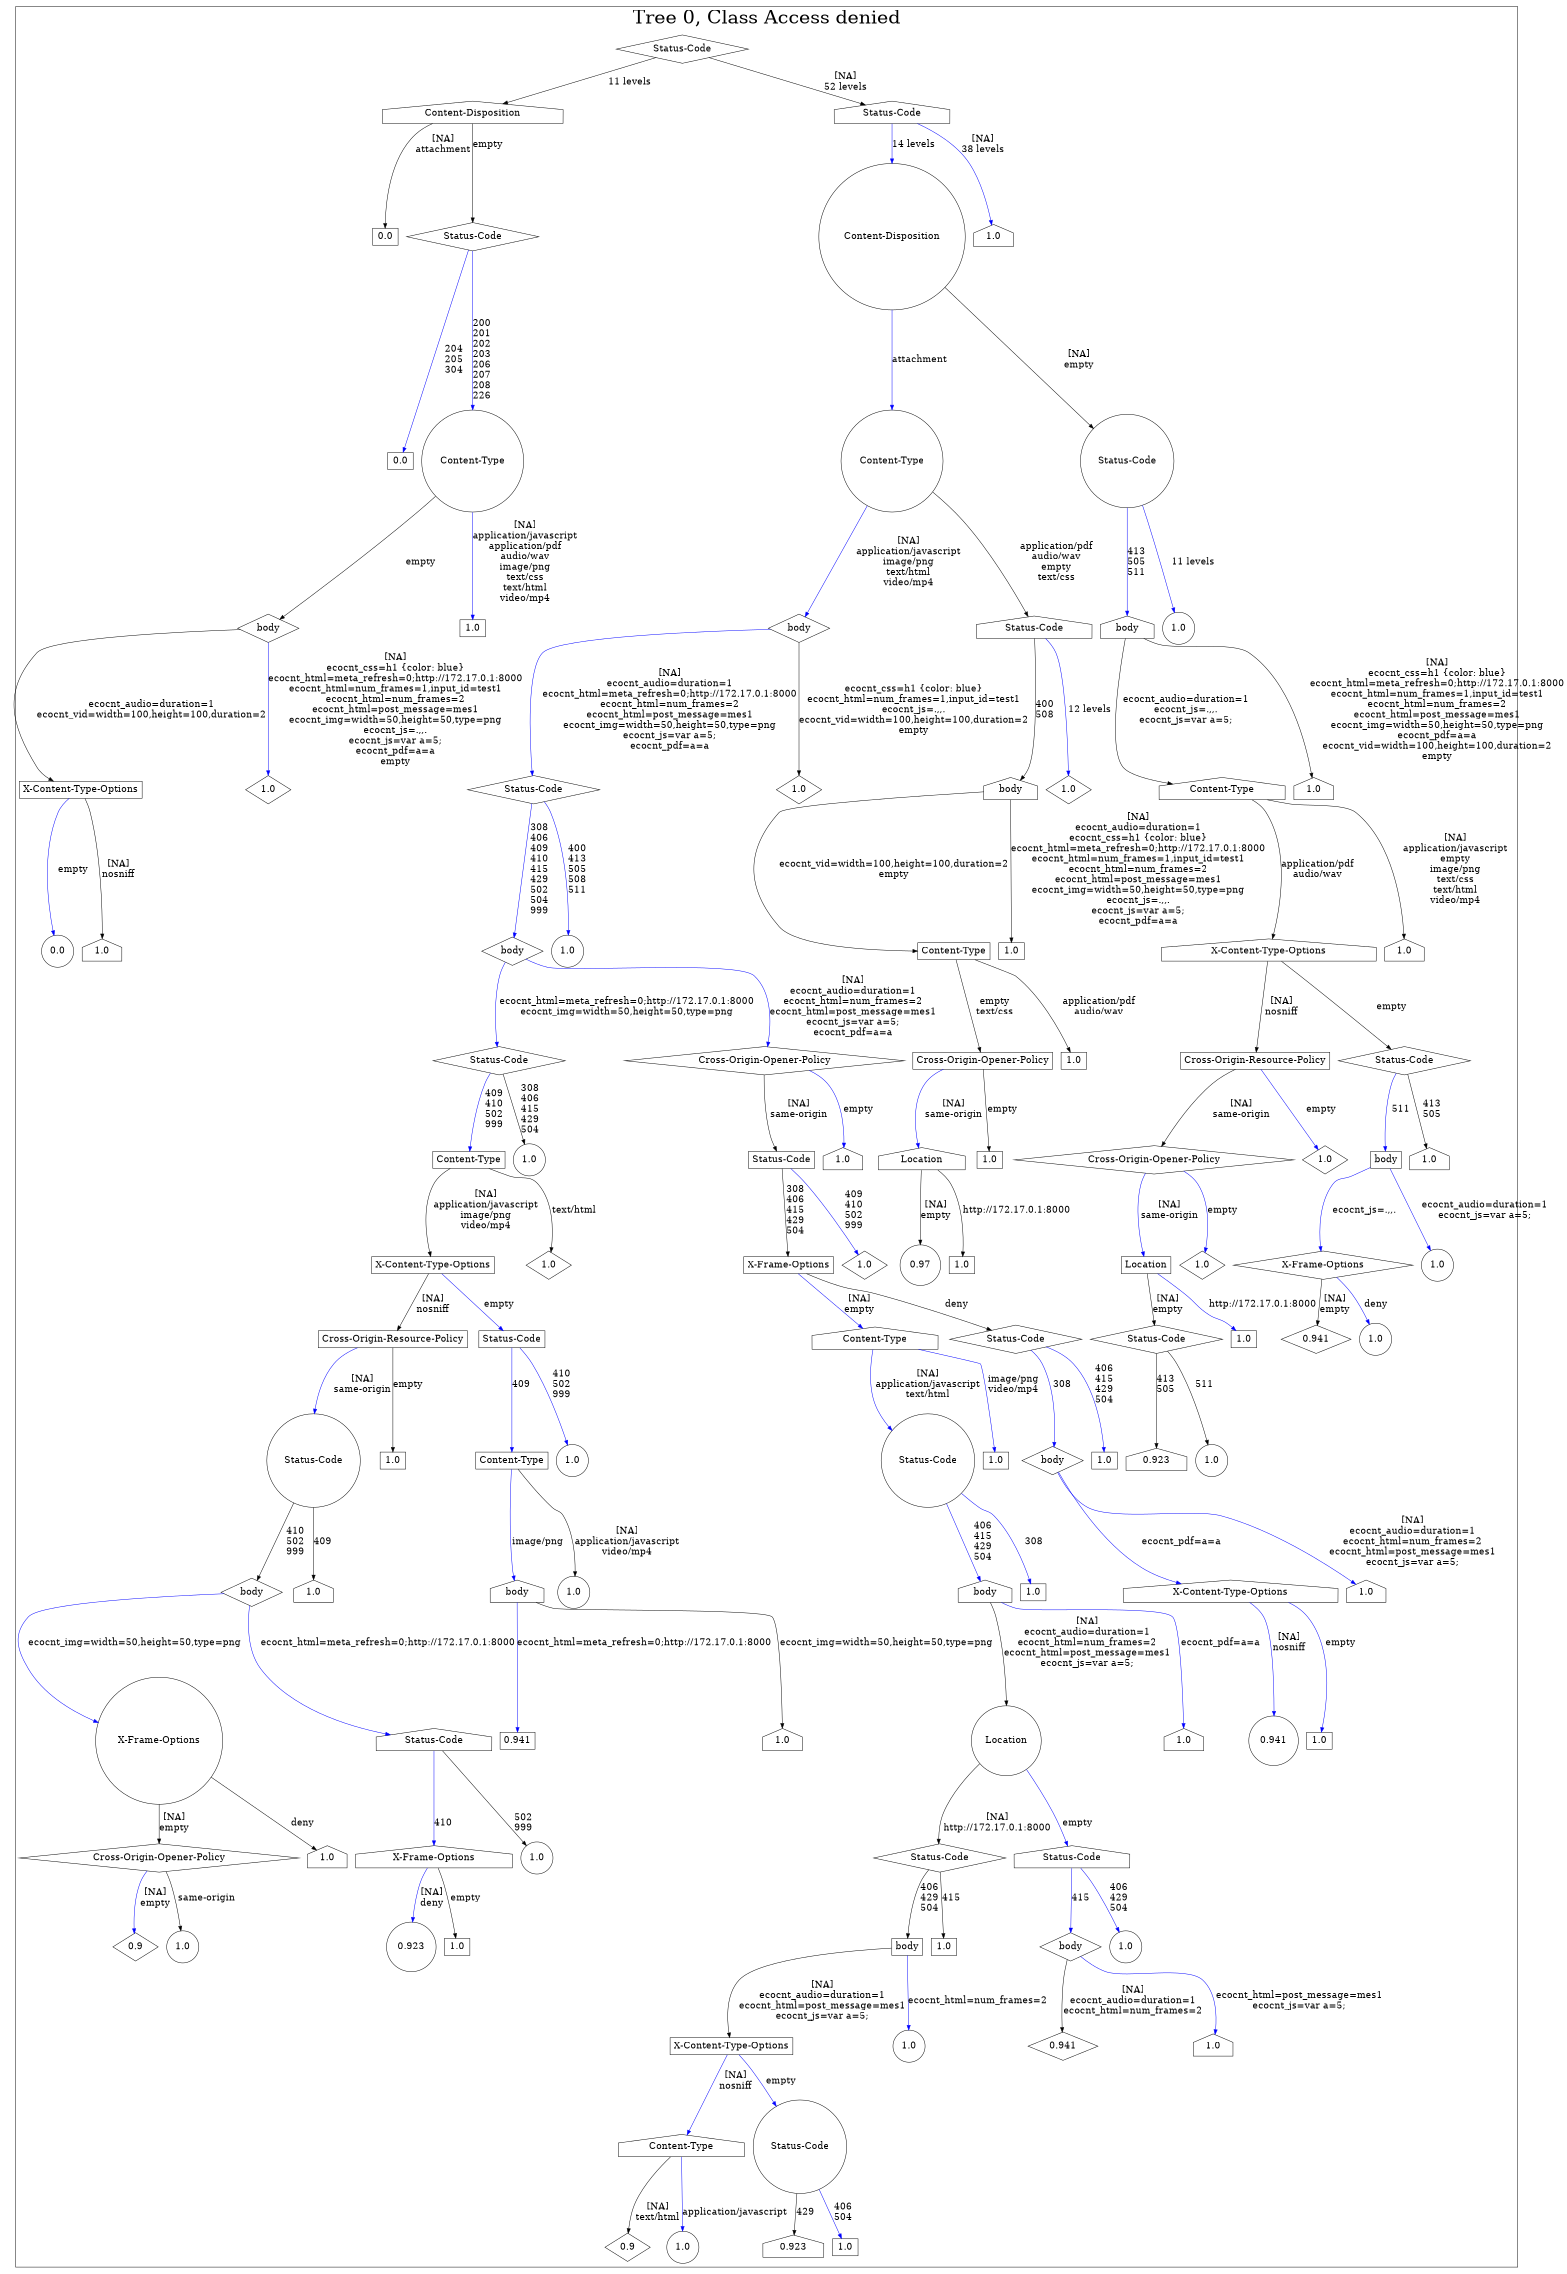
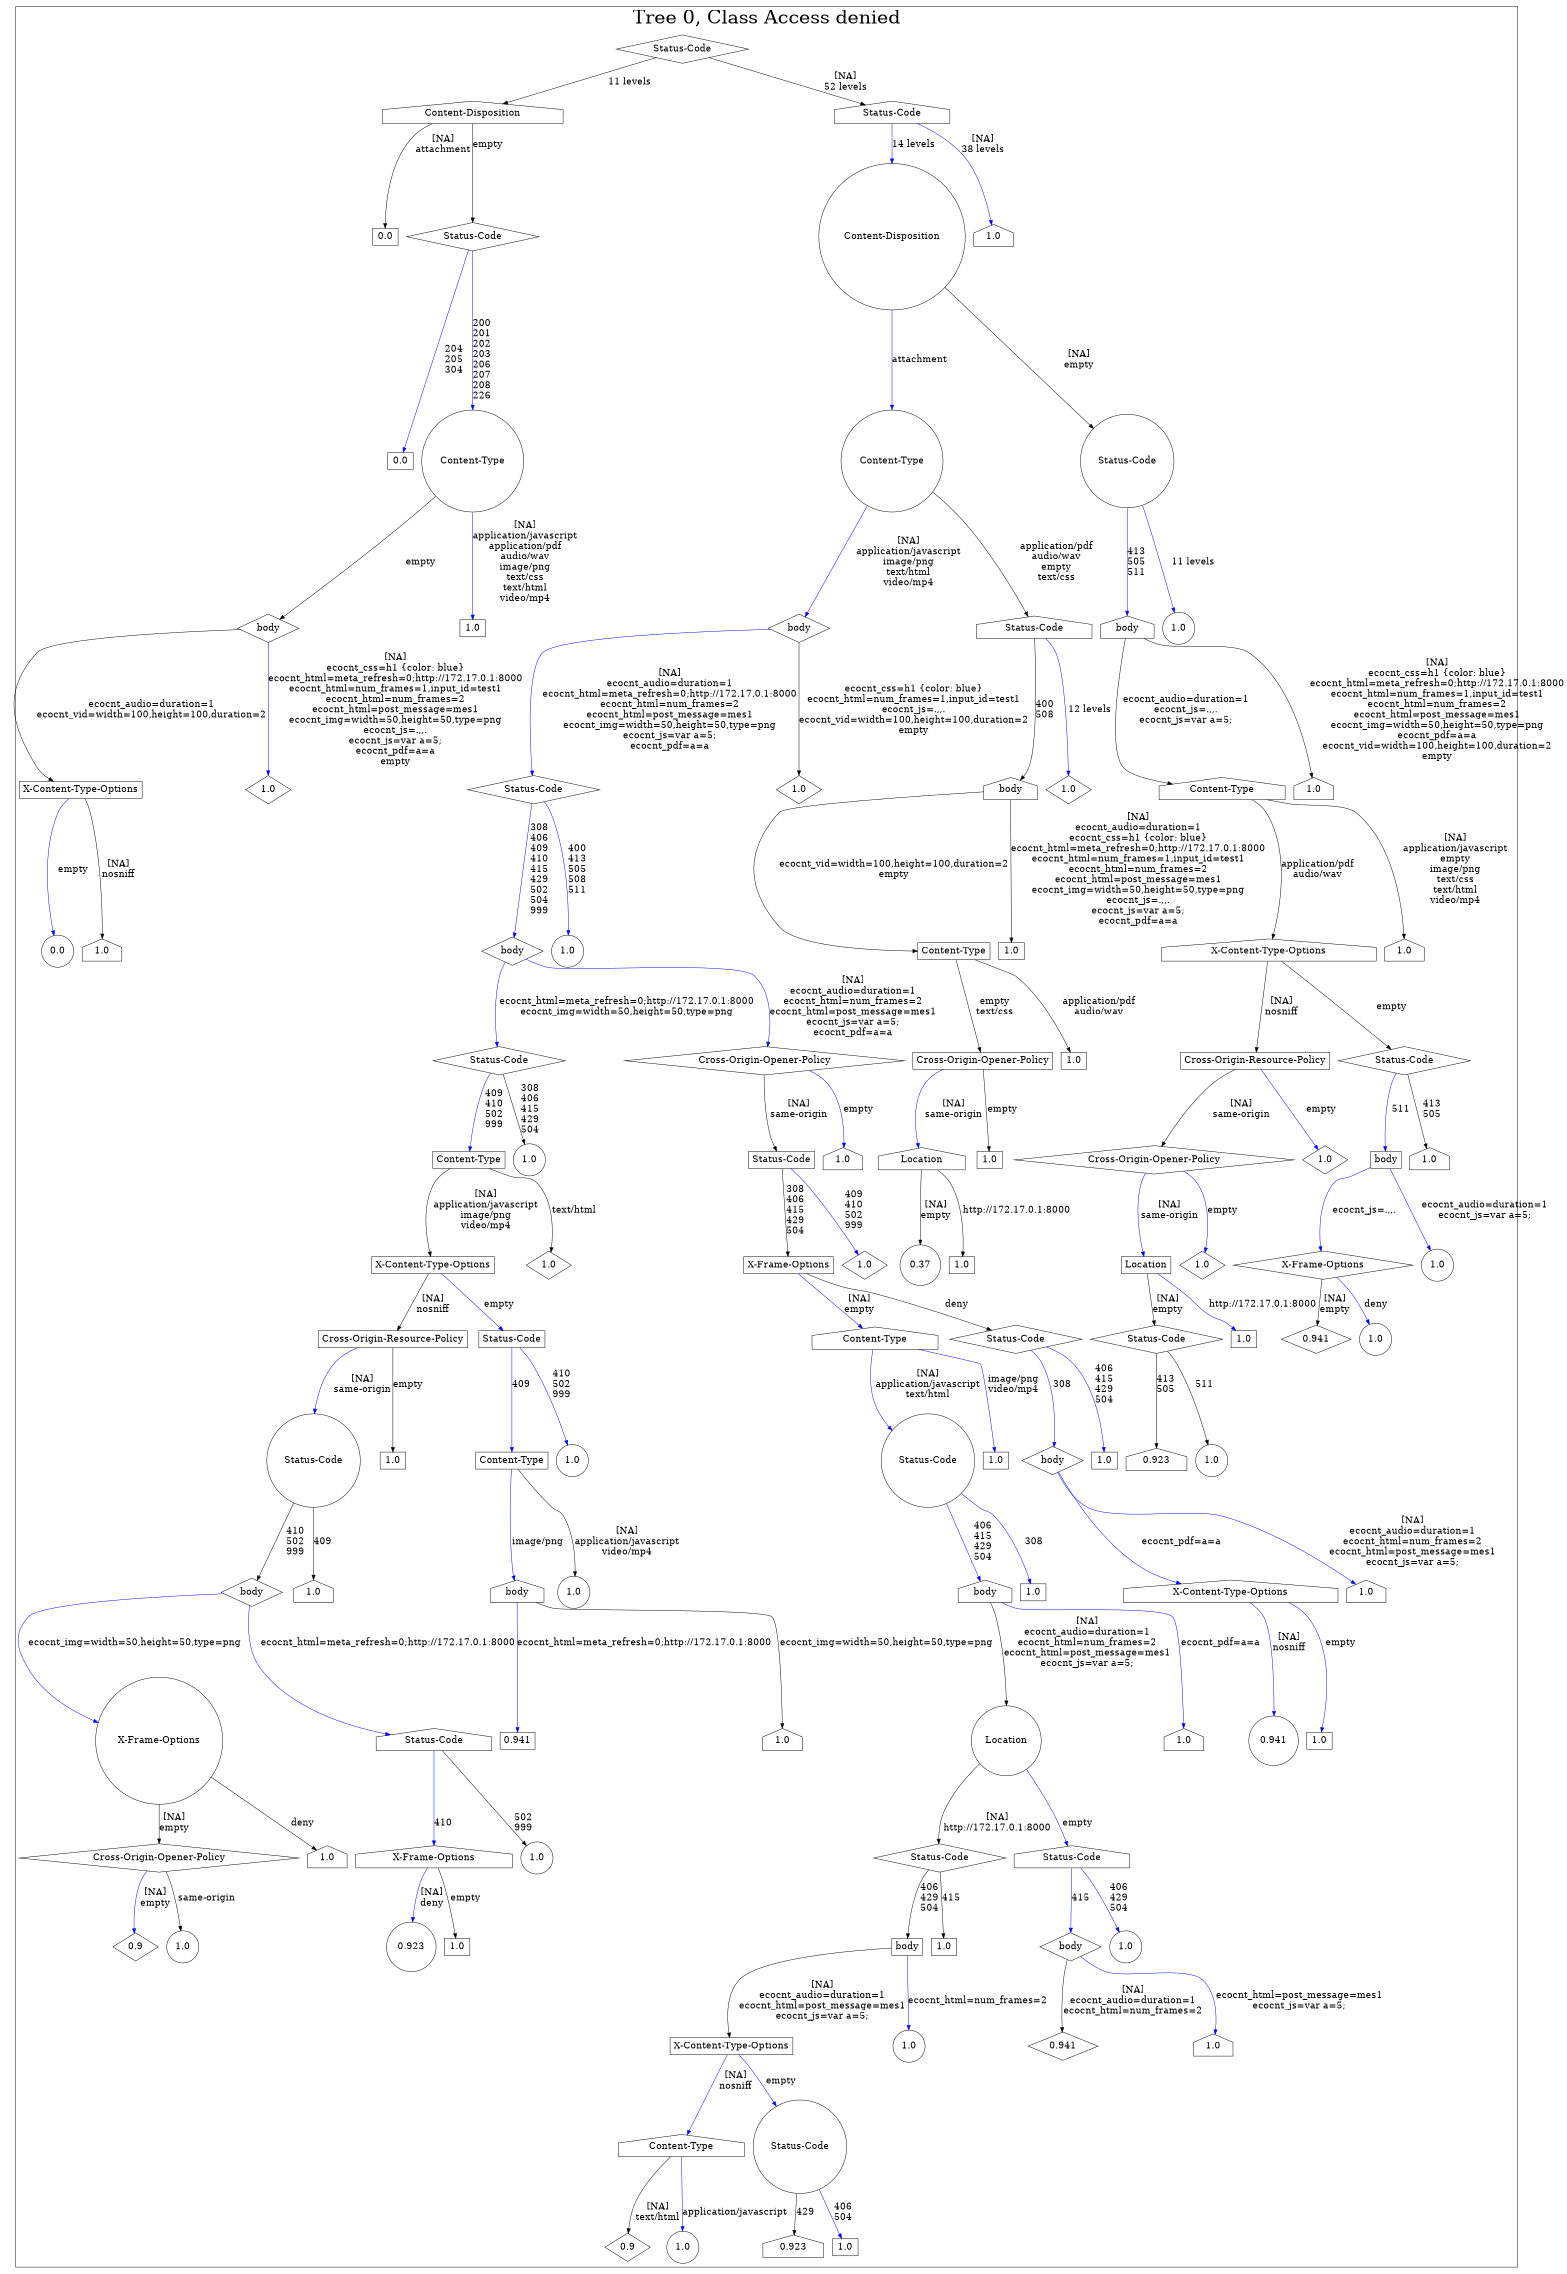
node "0.97": label "0.97" -> "0.37"
